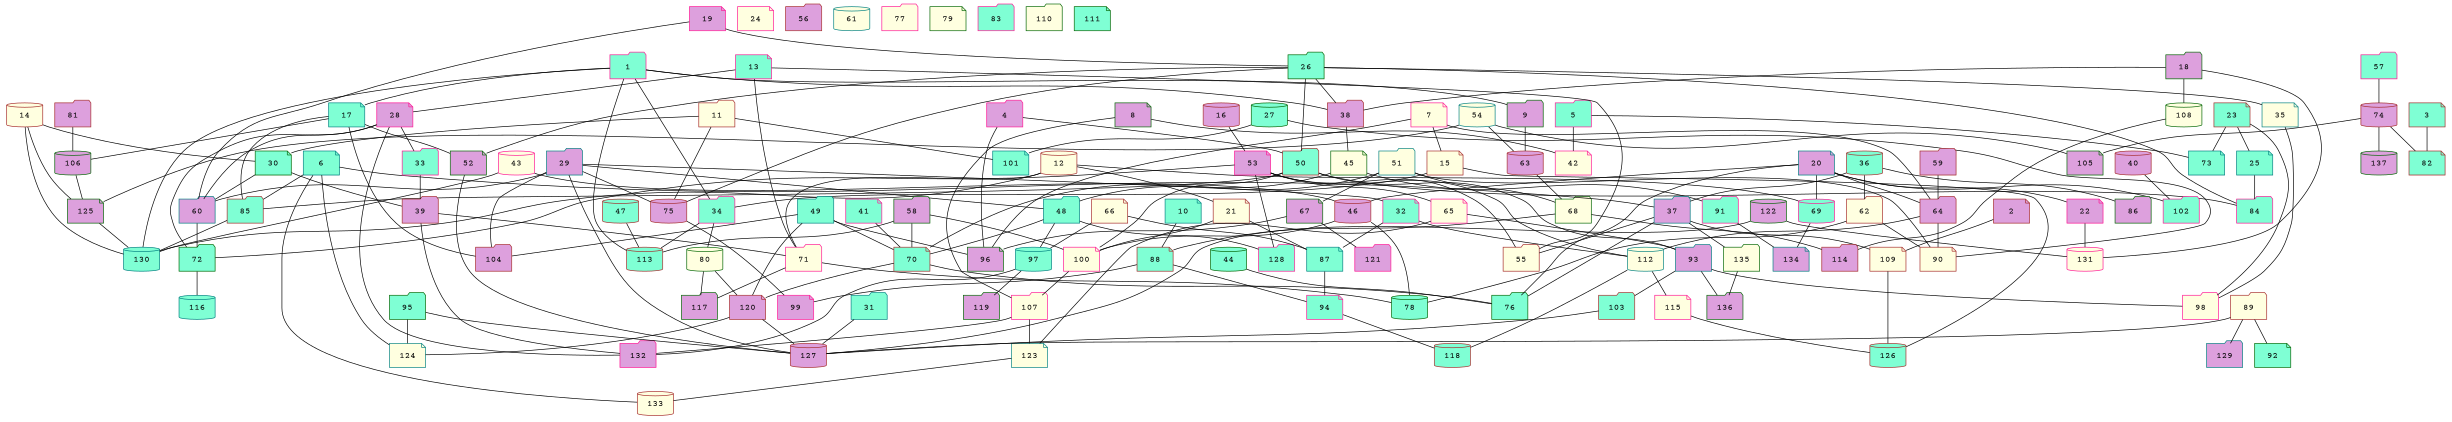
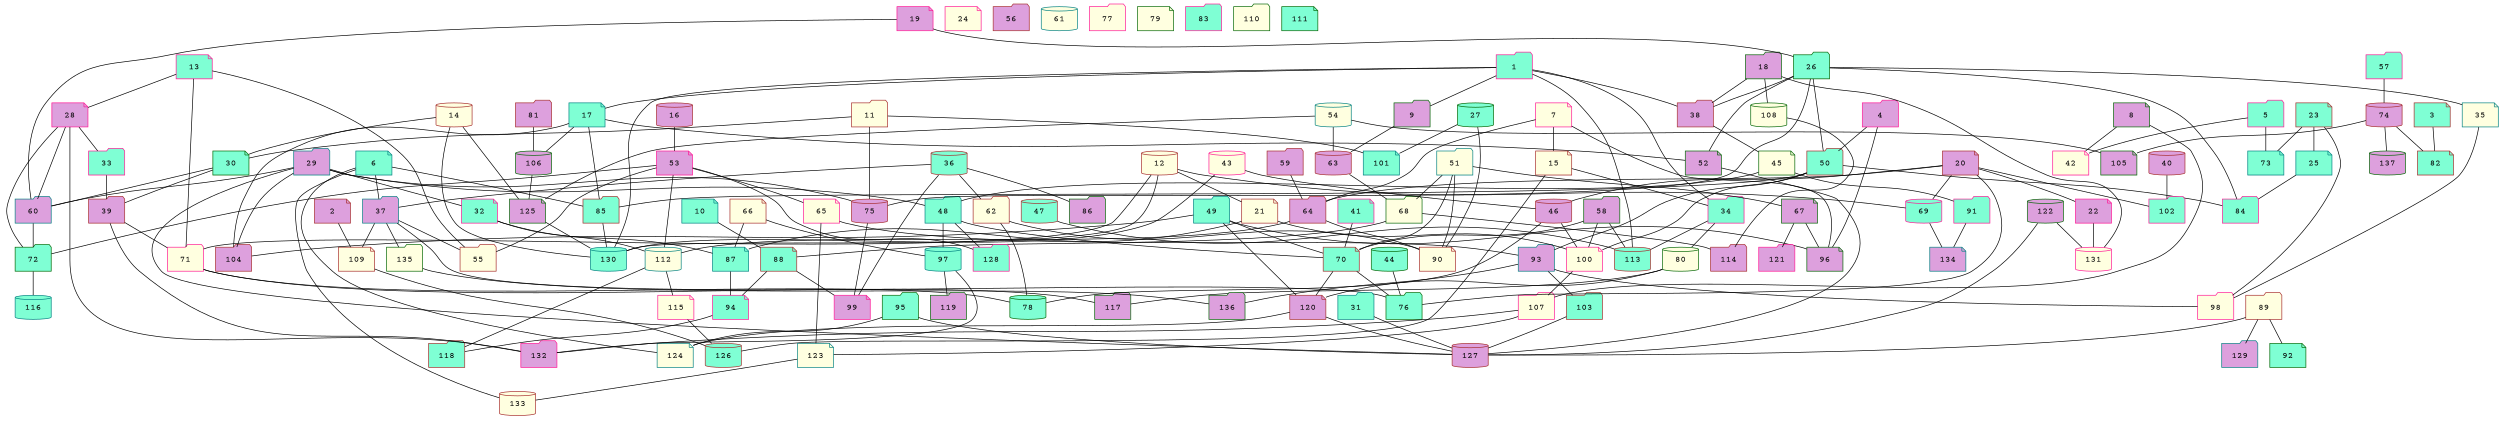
node "20": color teal -> brown
edge "36" -- "99": added
node "118": shape cylinder -> folder
